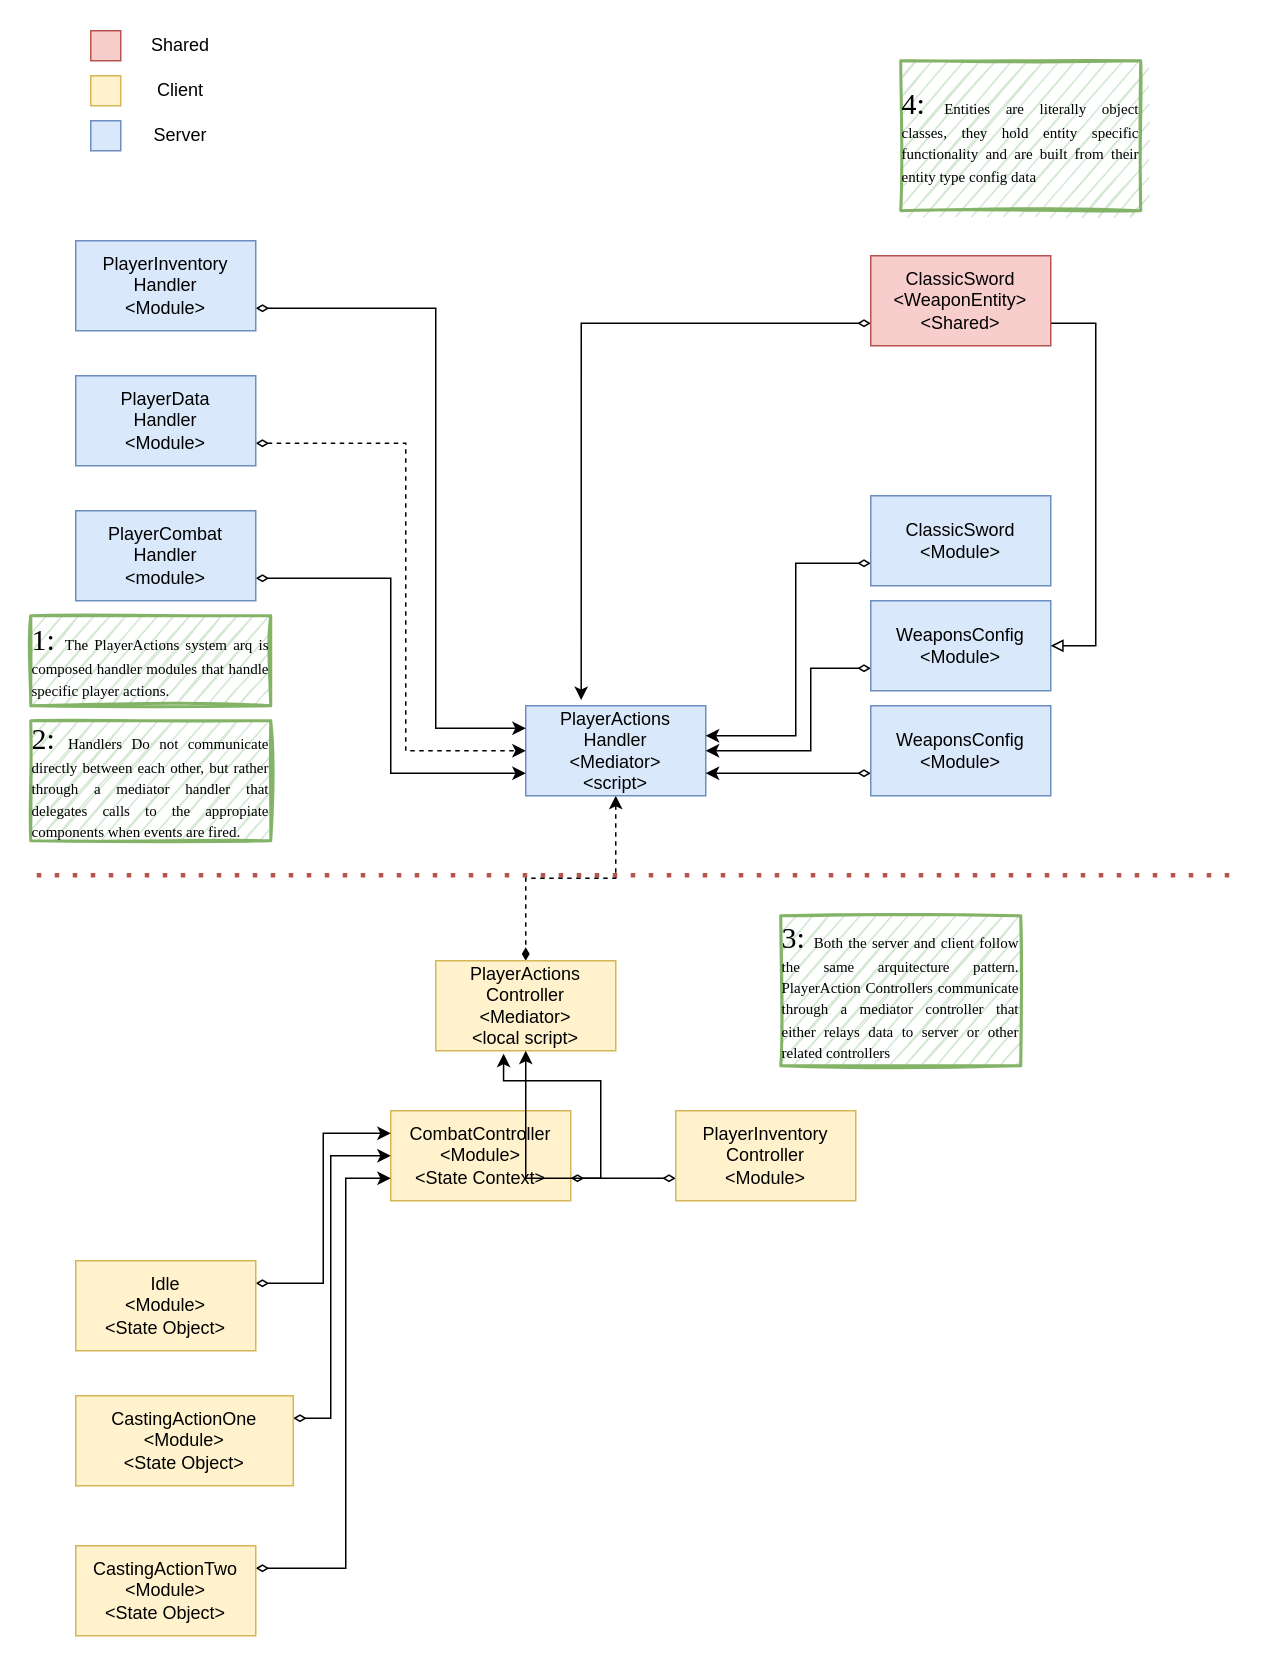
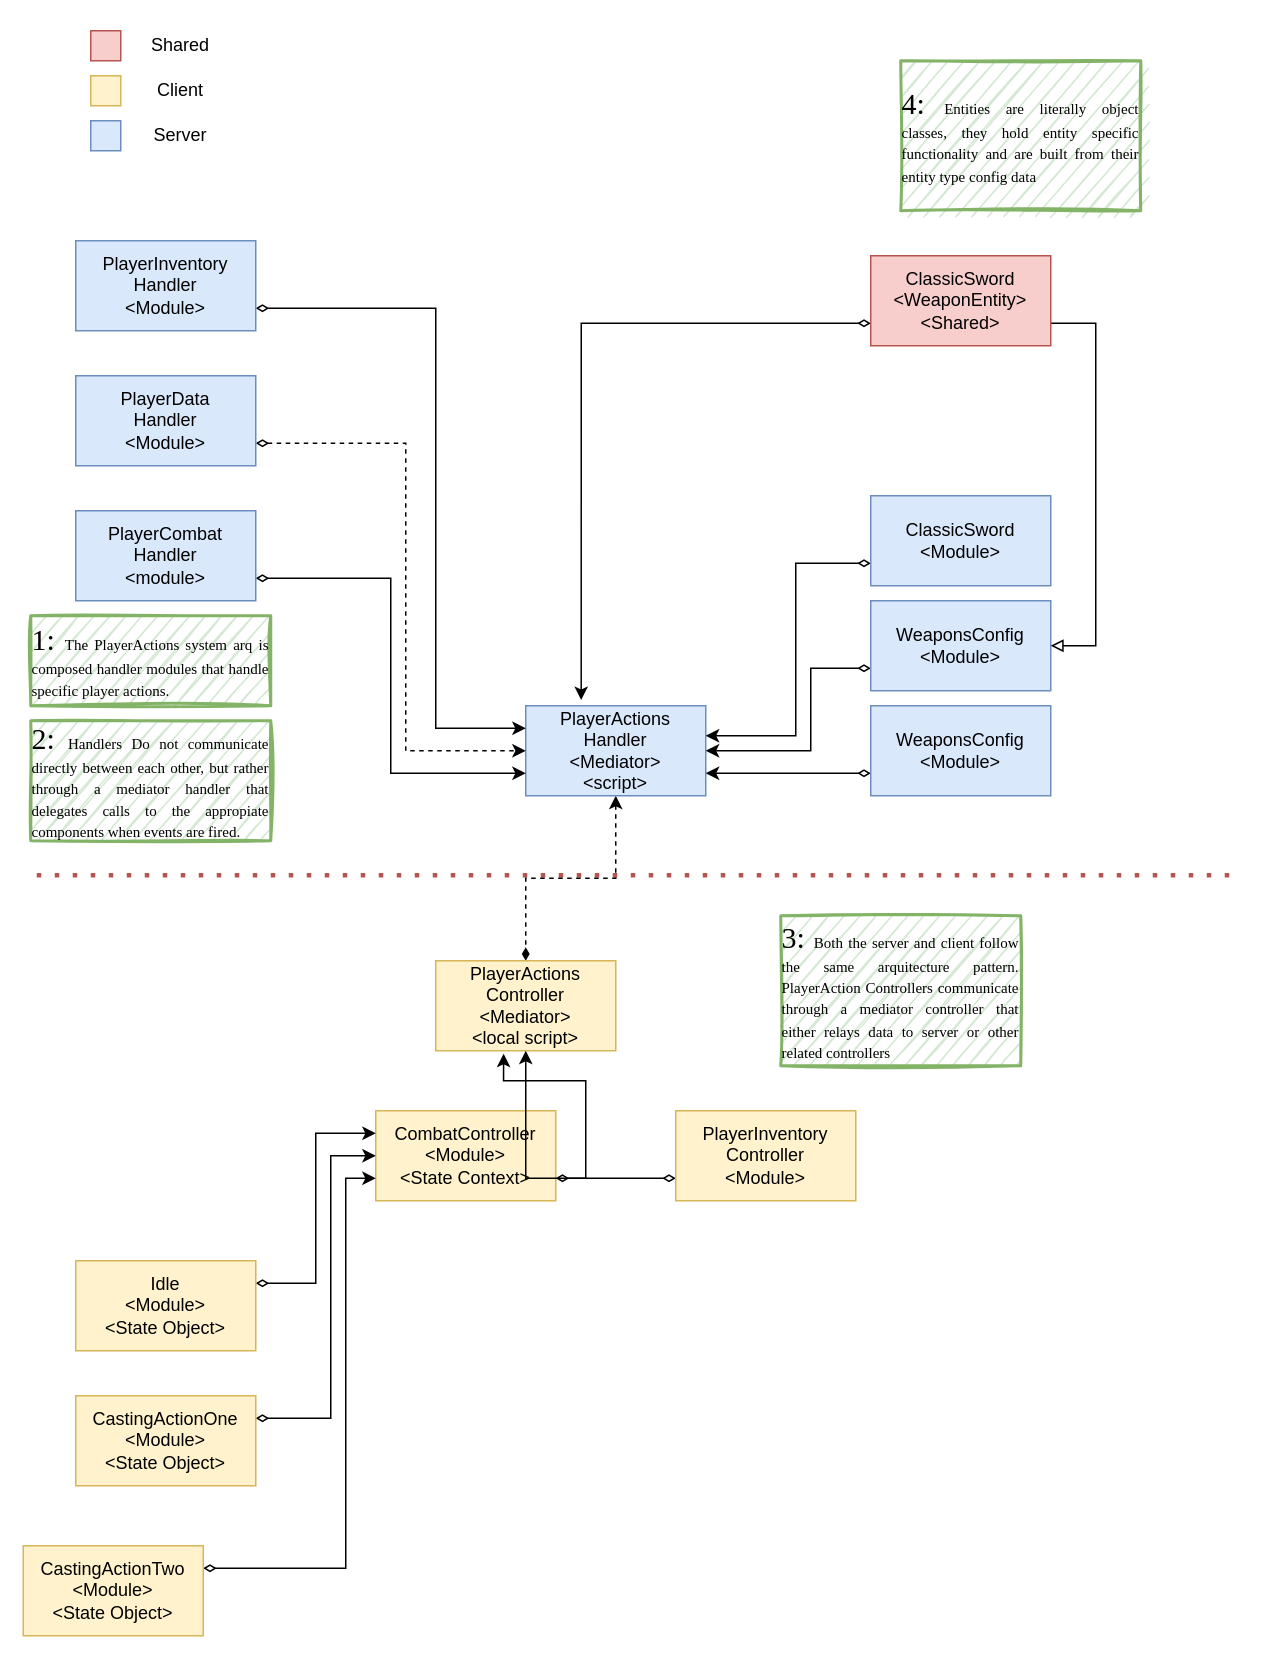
node "CombatController <Module> <State Context>": moved (481, 1156) -> (466, 1156)
node "CastingActionOne <Module> <State Object>": size 218x90 -> 180x90
node "CastingActionTwo <Module> <State Object>": moved (166, 1591) -> (113, 1591)
